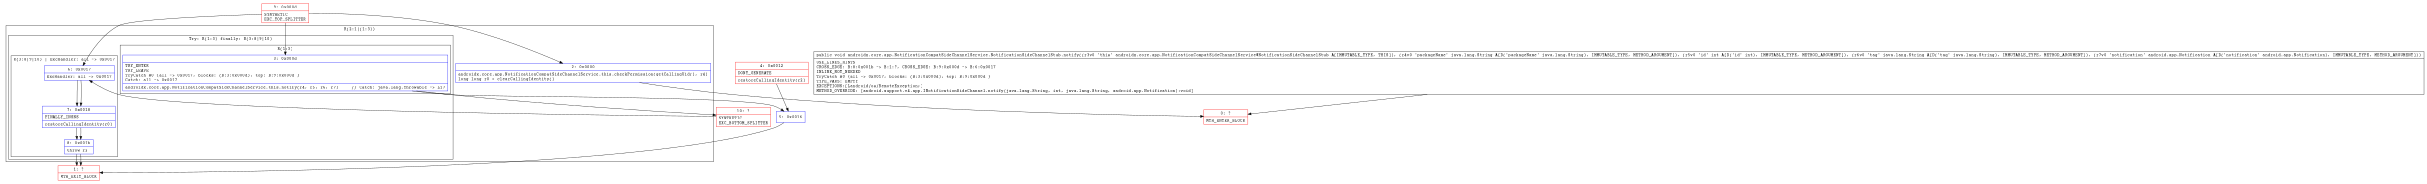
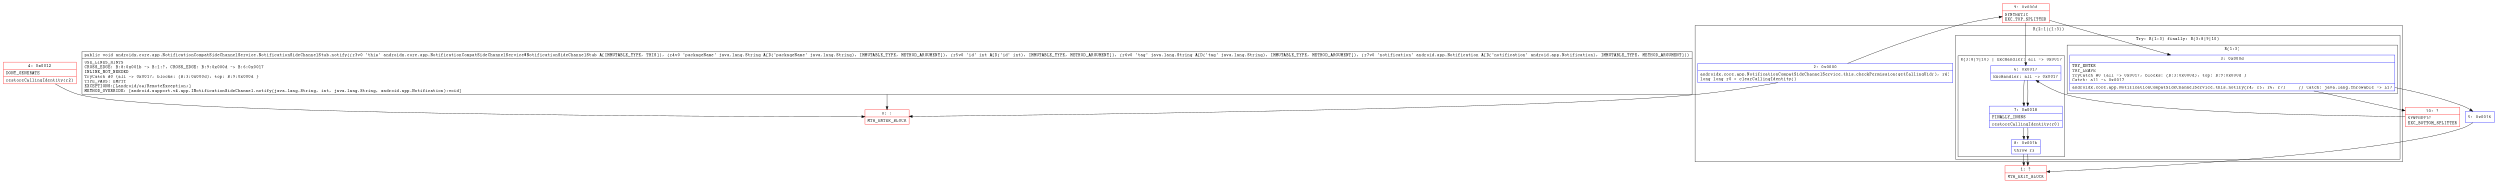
edge "9: 0x000d" -> "2: 0x0000": reversed
edge "4: 0x0012" -> "5: 0x0016": now "4: 0x0012" -> "0: ?"
